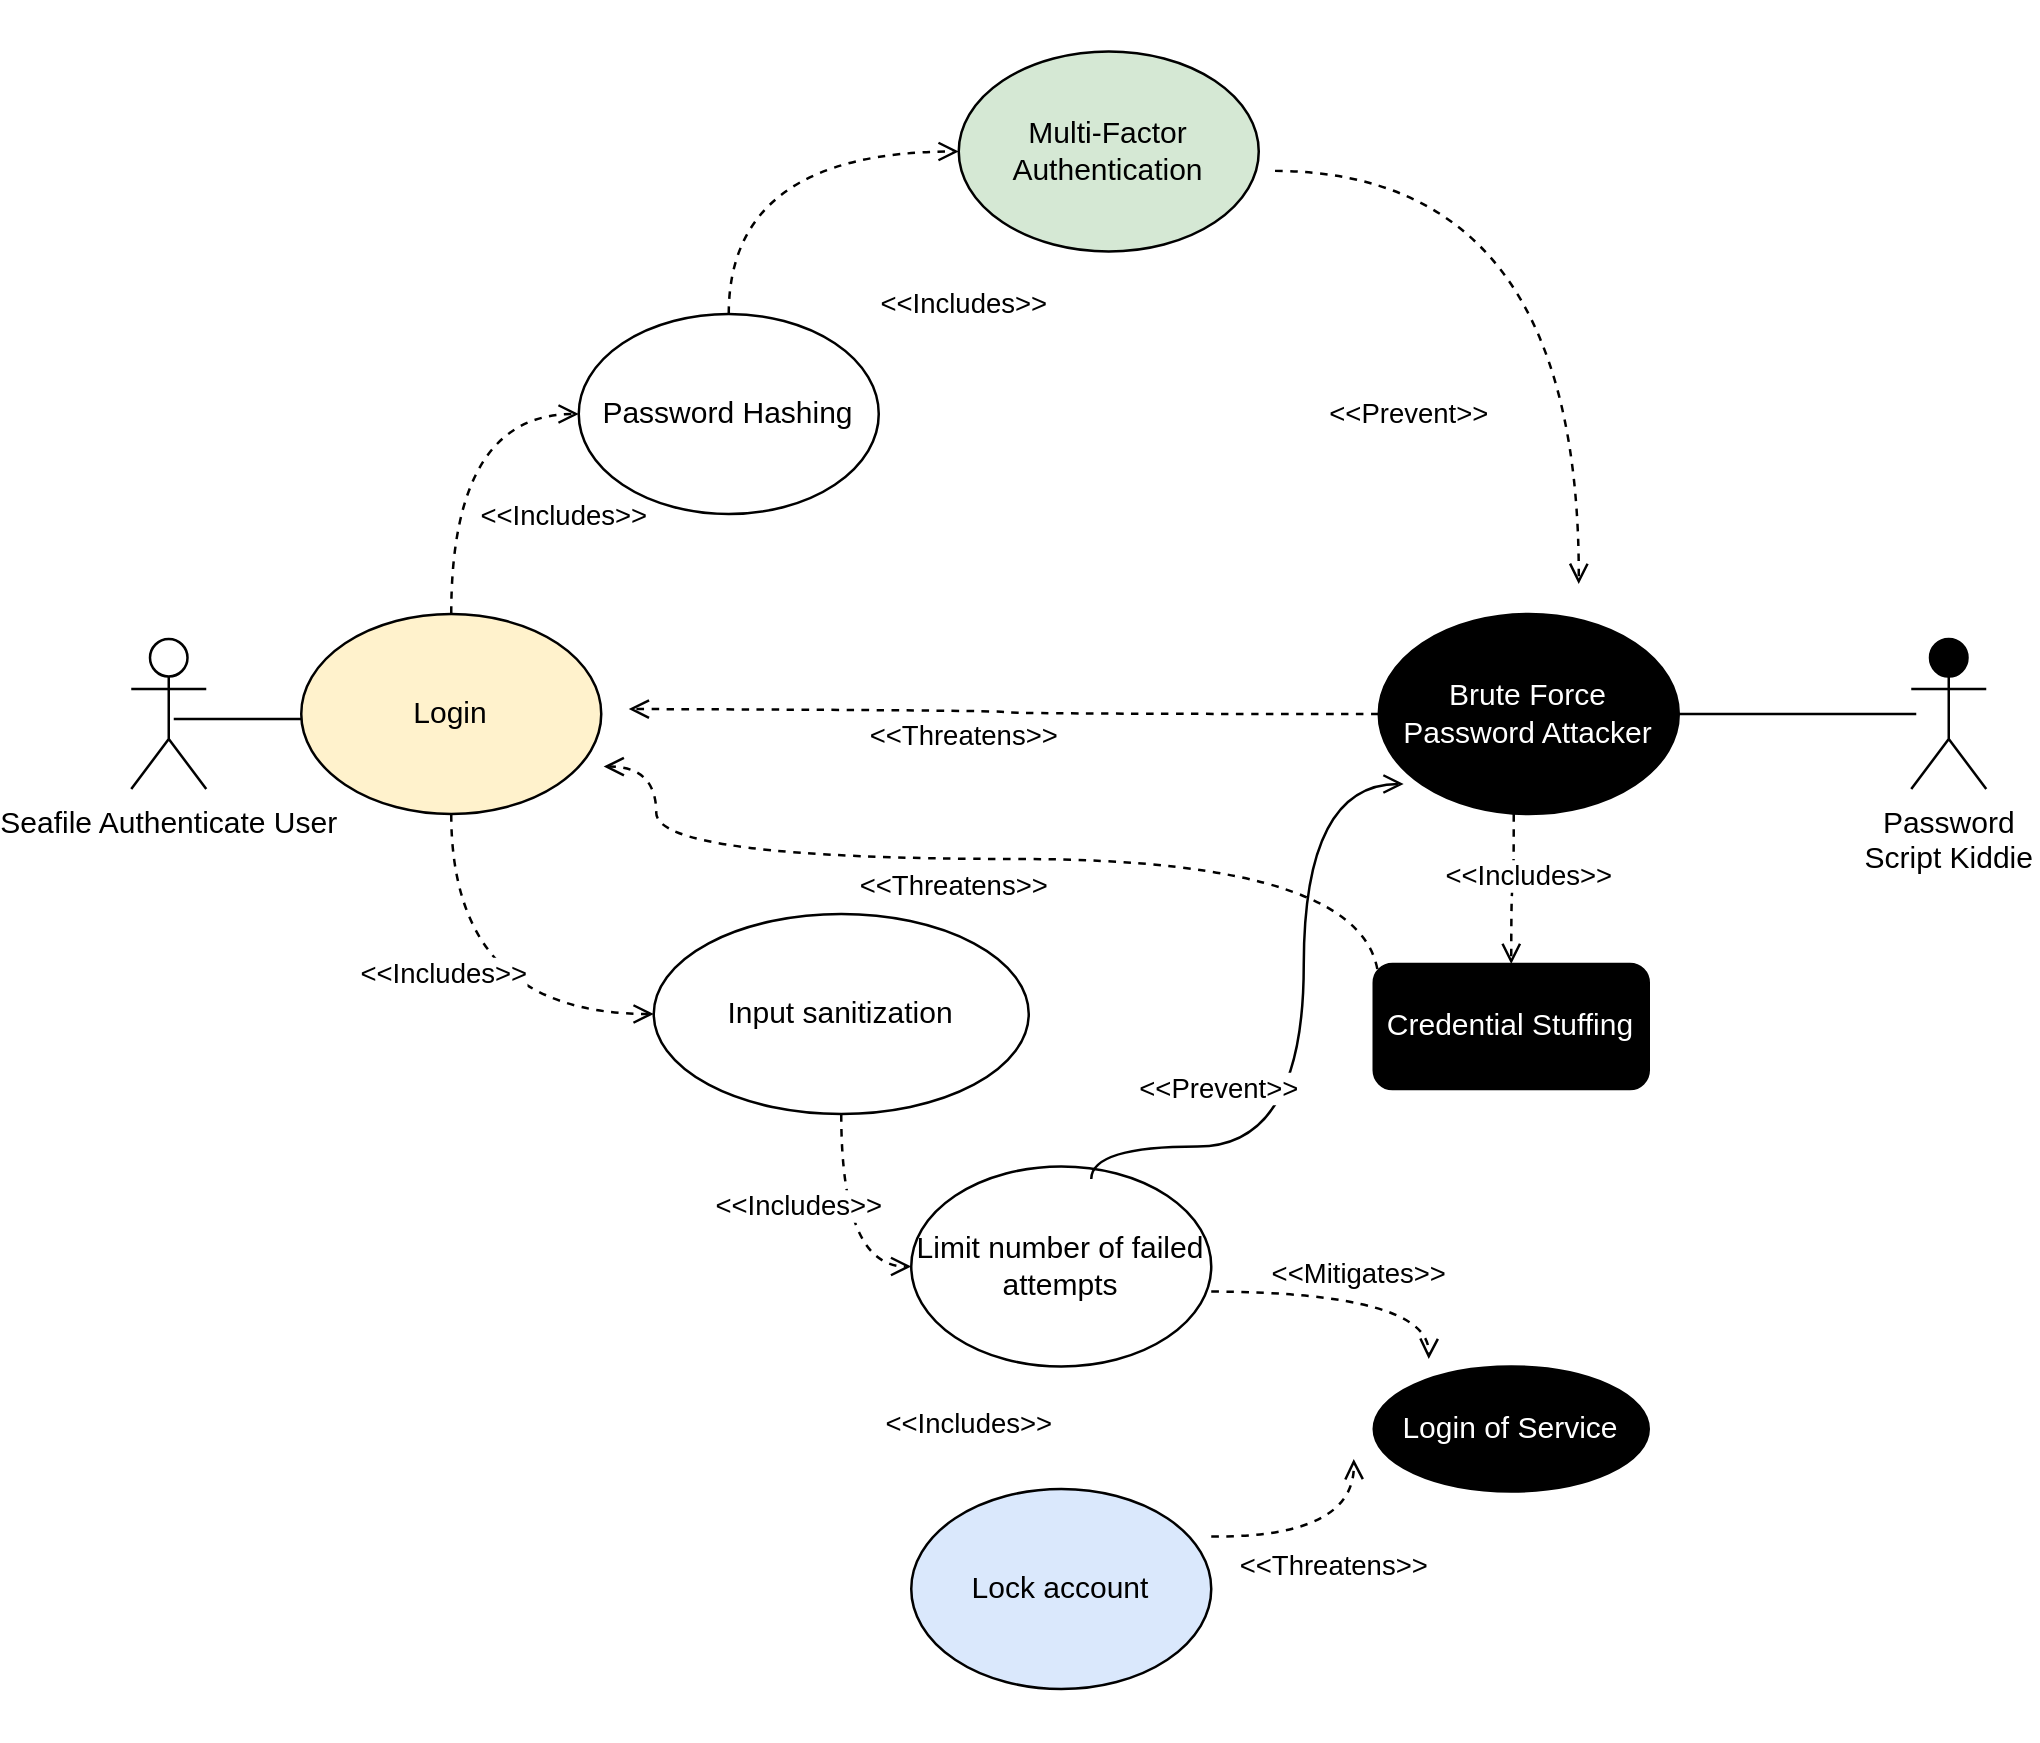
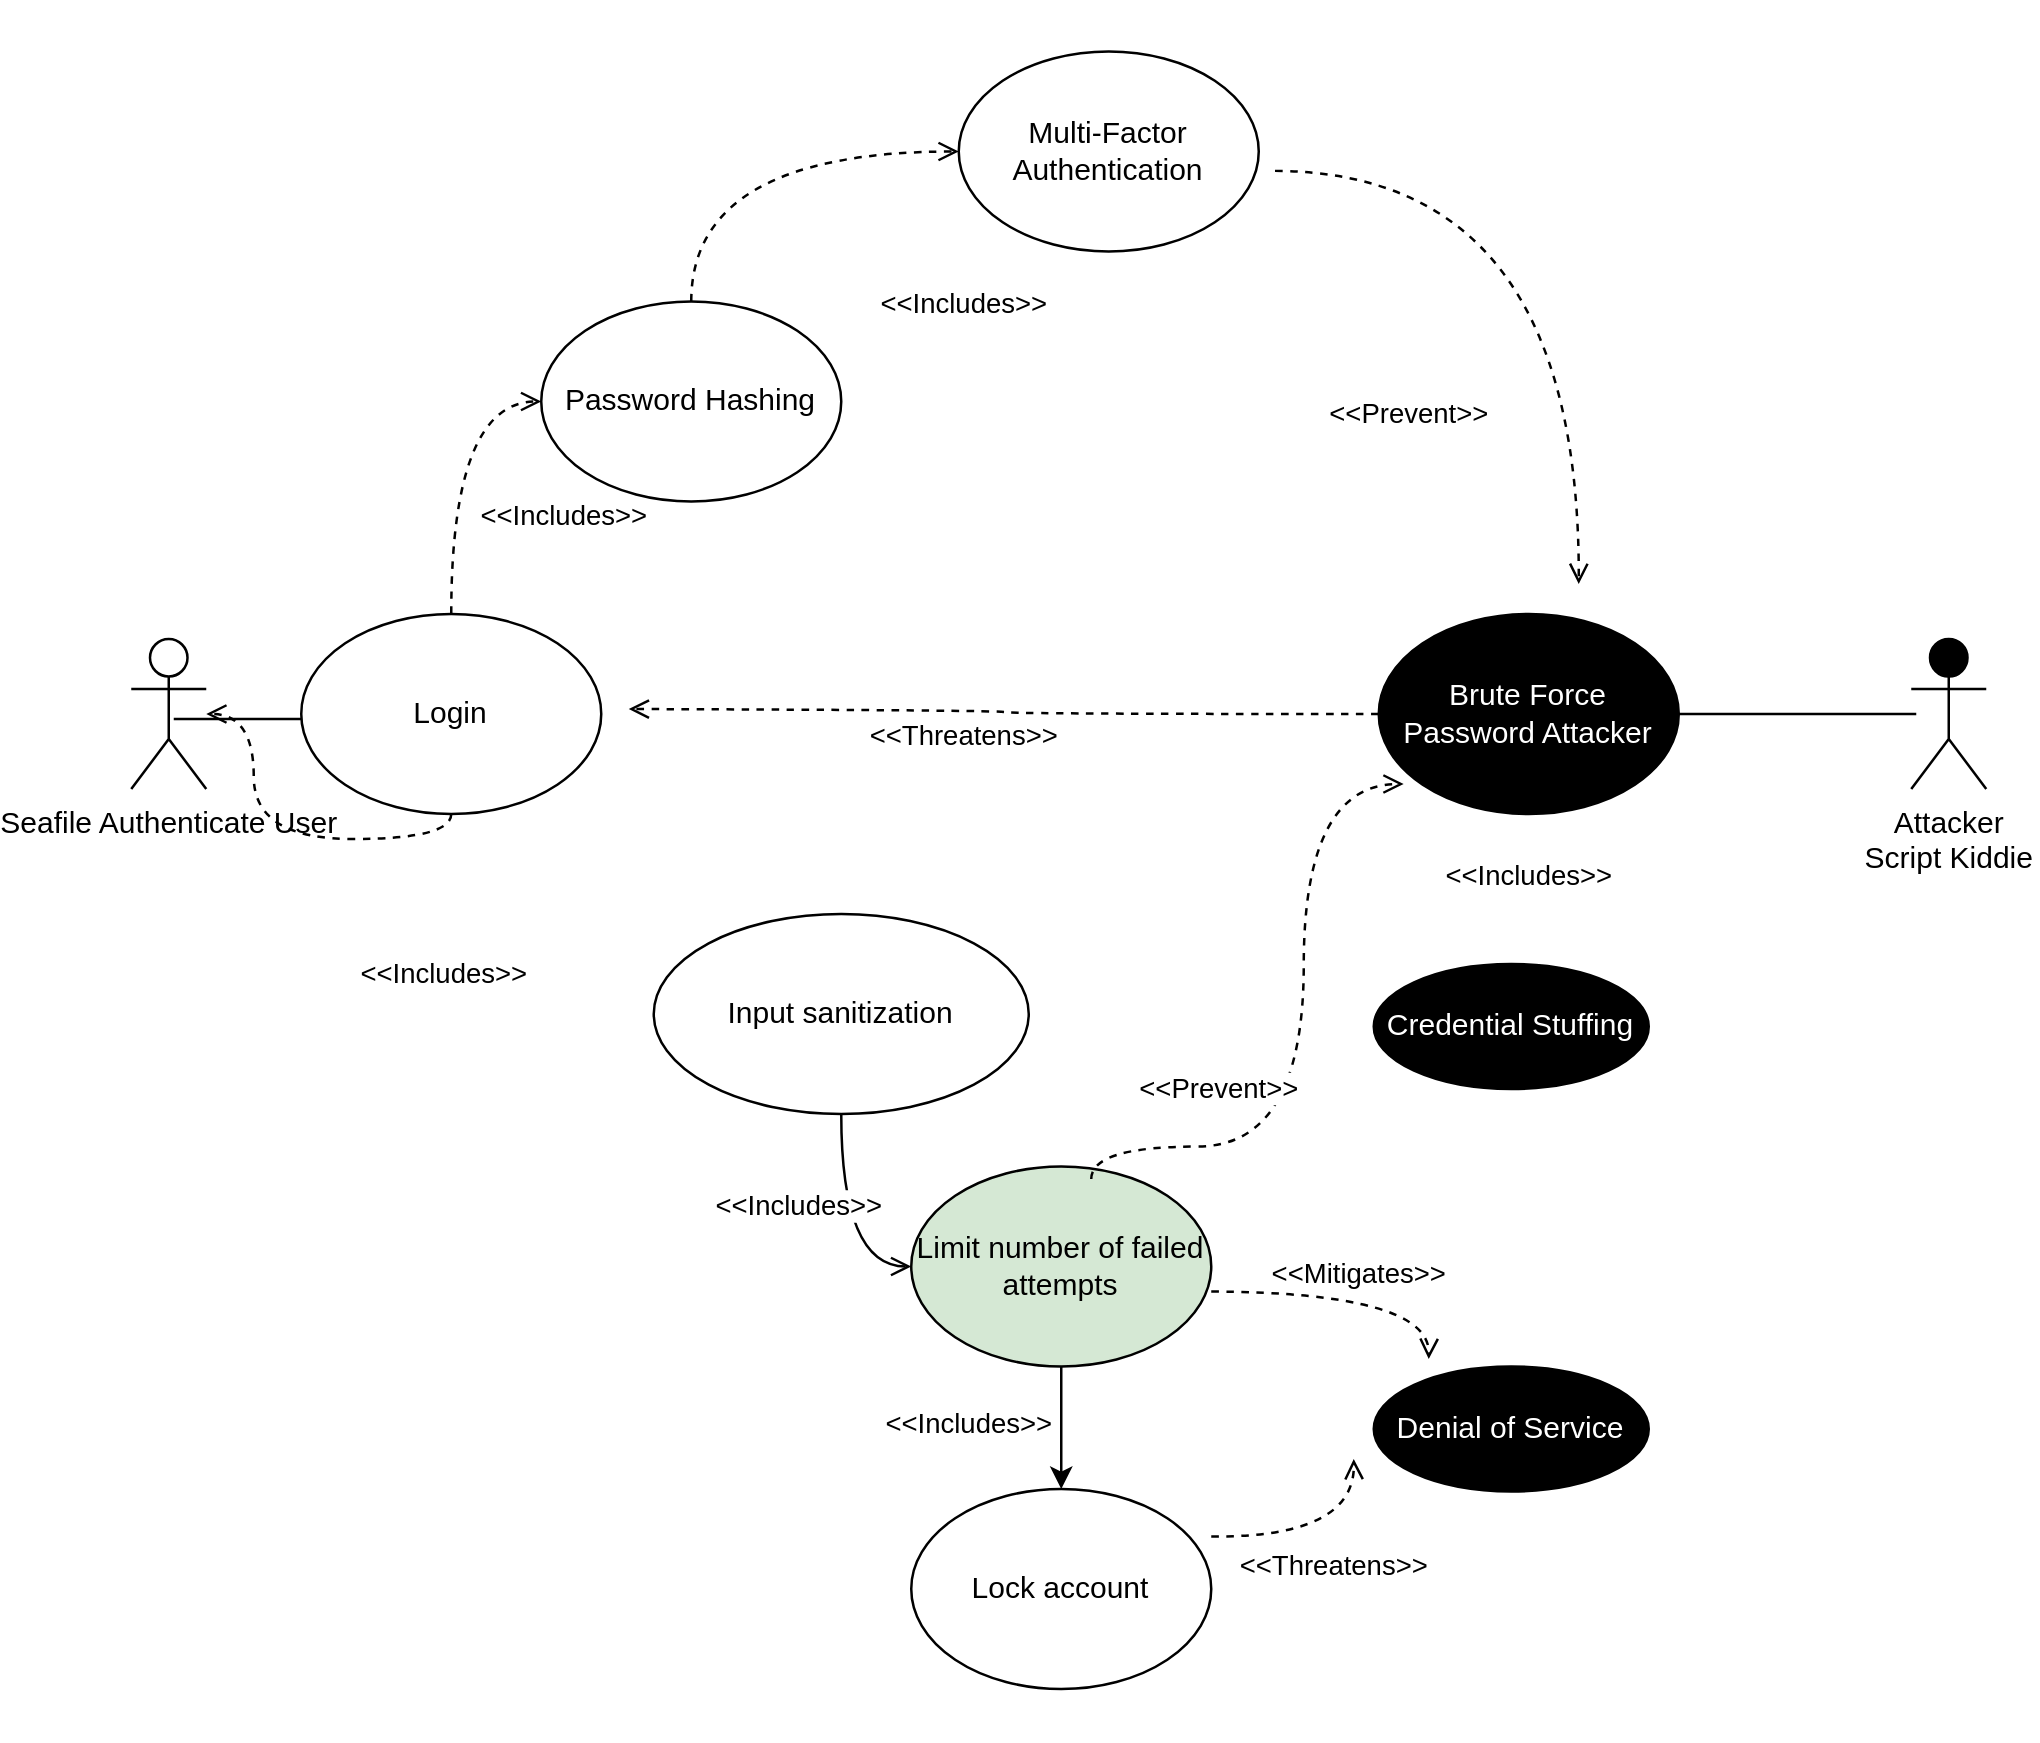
node "Multi-Factor Authentication": fillcolor #d5e8d4 -> #ffffff
node "Password Hashing": moved (729, 414) -> (691, 401)
node "Login": fillcolor #fff2cc -> #ffffff
node "Password Script Kiddie": label "Password Script Kiddie" -> "Attacker Script Kiddie"
edge "Credential Stuffing" -> "Login": removed, label "<<Threatens>>"
edge "Login" -> "Input sanitization": now "Login" -> "Seafile Authenticate User"
edge "Brute Force Password Attacker" -> "Credential Stuffing": removed
node "Credential Stuffing": shape rounded rectangle -> ellipse
edge "Limit number of failed attempts" -> "Brute Force Password Attacker": style solid -> dashed
edge "Input sanitization" -> "Limit number of failed attempts": style dashed -> solid
node "Limit number of failed attempts": fillcolor #ffffff -> #d5e8d4
edge "Limit number of failed attempts" -> "Lock account": added
node "Login of Service": label "Login of Service" -> "Denial of Service"
node "Lock account": fillcolor #dae8fc -> #ffffff
